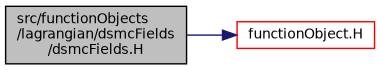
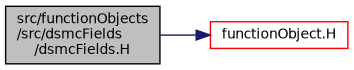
node "src/functionObjects /lagrangian/dsmcFields /dsmcFields.H": label "src/functionObjects /lagrangian/dsmcFields /dsmcFields.H" -> "src/functionObjects /src/dsmcFields /dsmcFields.H"
